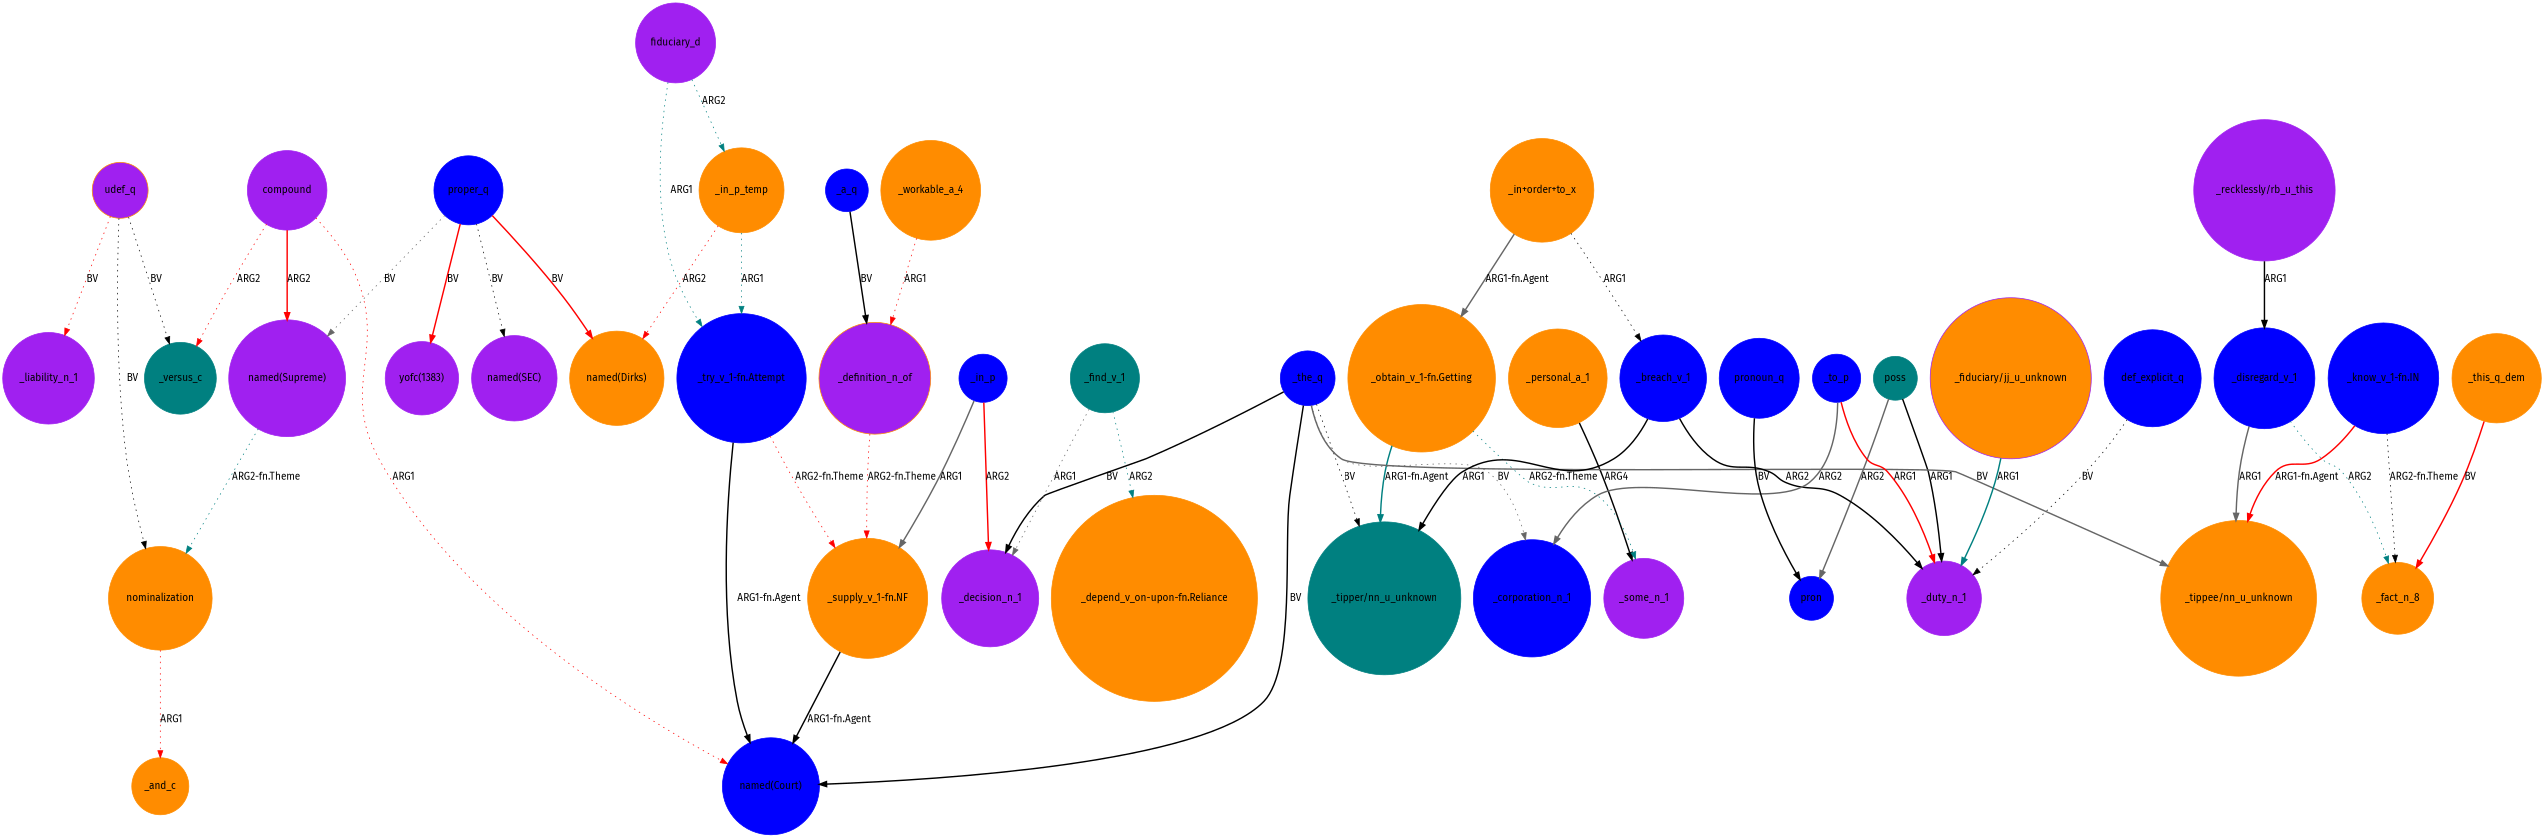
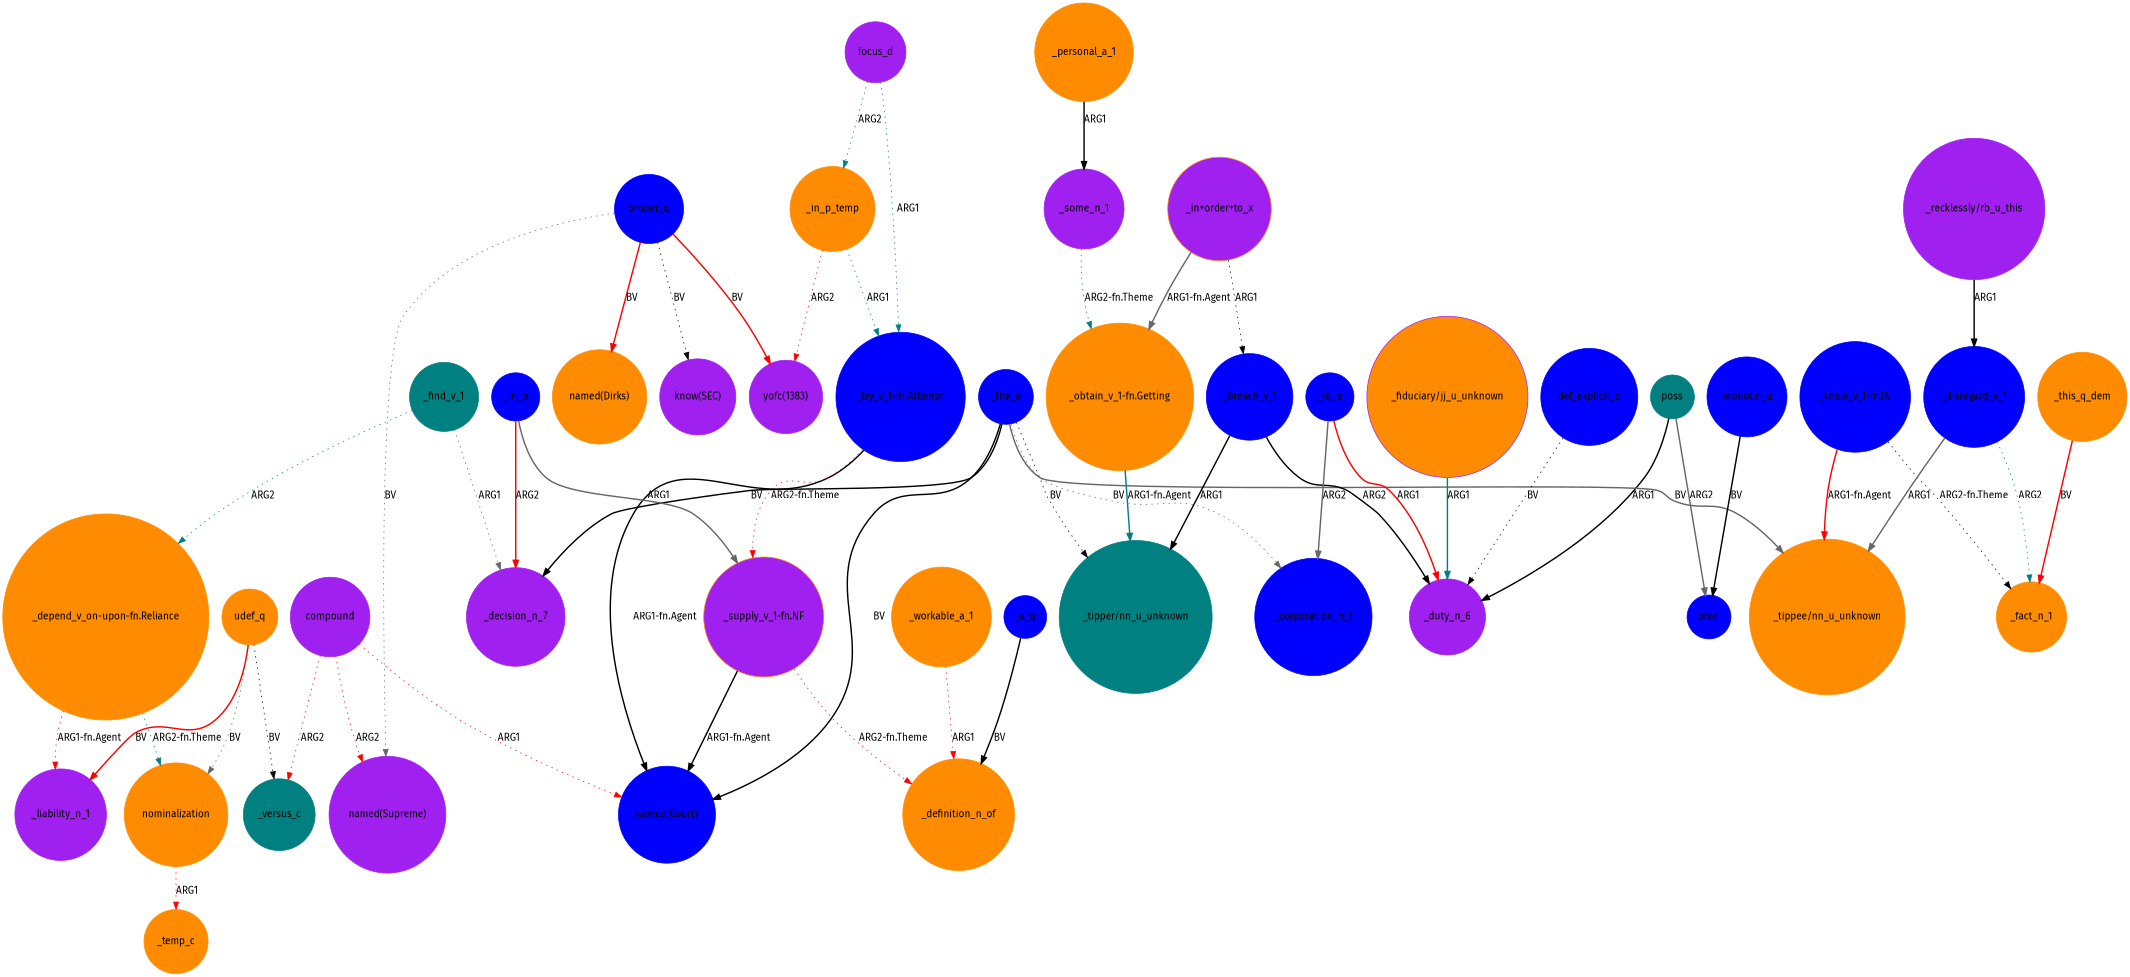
node "fiduciary_d": label "fiduciary_d" -> "focus_d"
node "udef_q": fillcolor purple -> darkorange
node "_workable_a_4": label "_workable_a_4" -> "_workable_a_1"
node "_in+order+to_x": fillcolor darkorange -> purple
edge "compound" -> "named(Supreme)": style bold -> dotted
edge "udef_q" -> "_liability_n_1": style dotted -> bold
edge "_in_p_temp" -> "named(Dirks)": now "_in_p_temp" -> "yofc(1383)"
node "named(SEC)": label "named(SEC)" -> "know(SEC)"
node "_definition_n_of": fillcolor purple -> darkorange
edge "udef_q" -> "nominalization": color black -> gray40
edge "_personal_a_1" -> "_some_n_1": label "ARG4" -> "ARG1"
edge "_definition_n_of" -> "_supply_v_1-fn.NF": reversed
edge "_obtain_v_1-fn.Getting" -> "_some_n_1": reversed
edge "named(Supreme)" -> "nominalization": now "_depend_v_on-upon-fn.Reliance" -> "nominalization"
node "_supply_v_1-fn.NF": fillcolor darkorange -> purple
node "_decision_n_1": label "_decision_n_1" -> "_decision_n_7"
node "_duty_n_1": label "_duty_n_1" -> "_duty_n_6"
node "_fact_n_8": label "_fact_n_8" -> "_fact_n_1"
edge "_depend_v_on-upon-fn.Reliance" -> "_liability_n_1": added, label "ARG1-fn.Agent"
node "_and_c": label "_and_c" -> "_temp_c"
